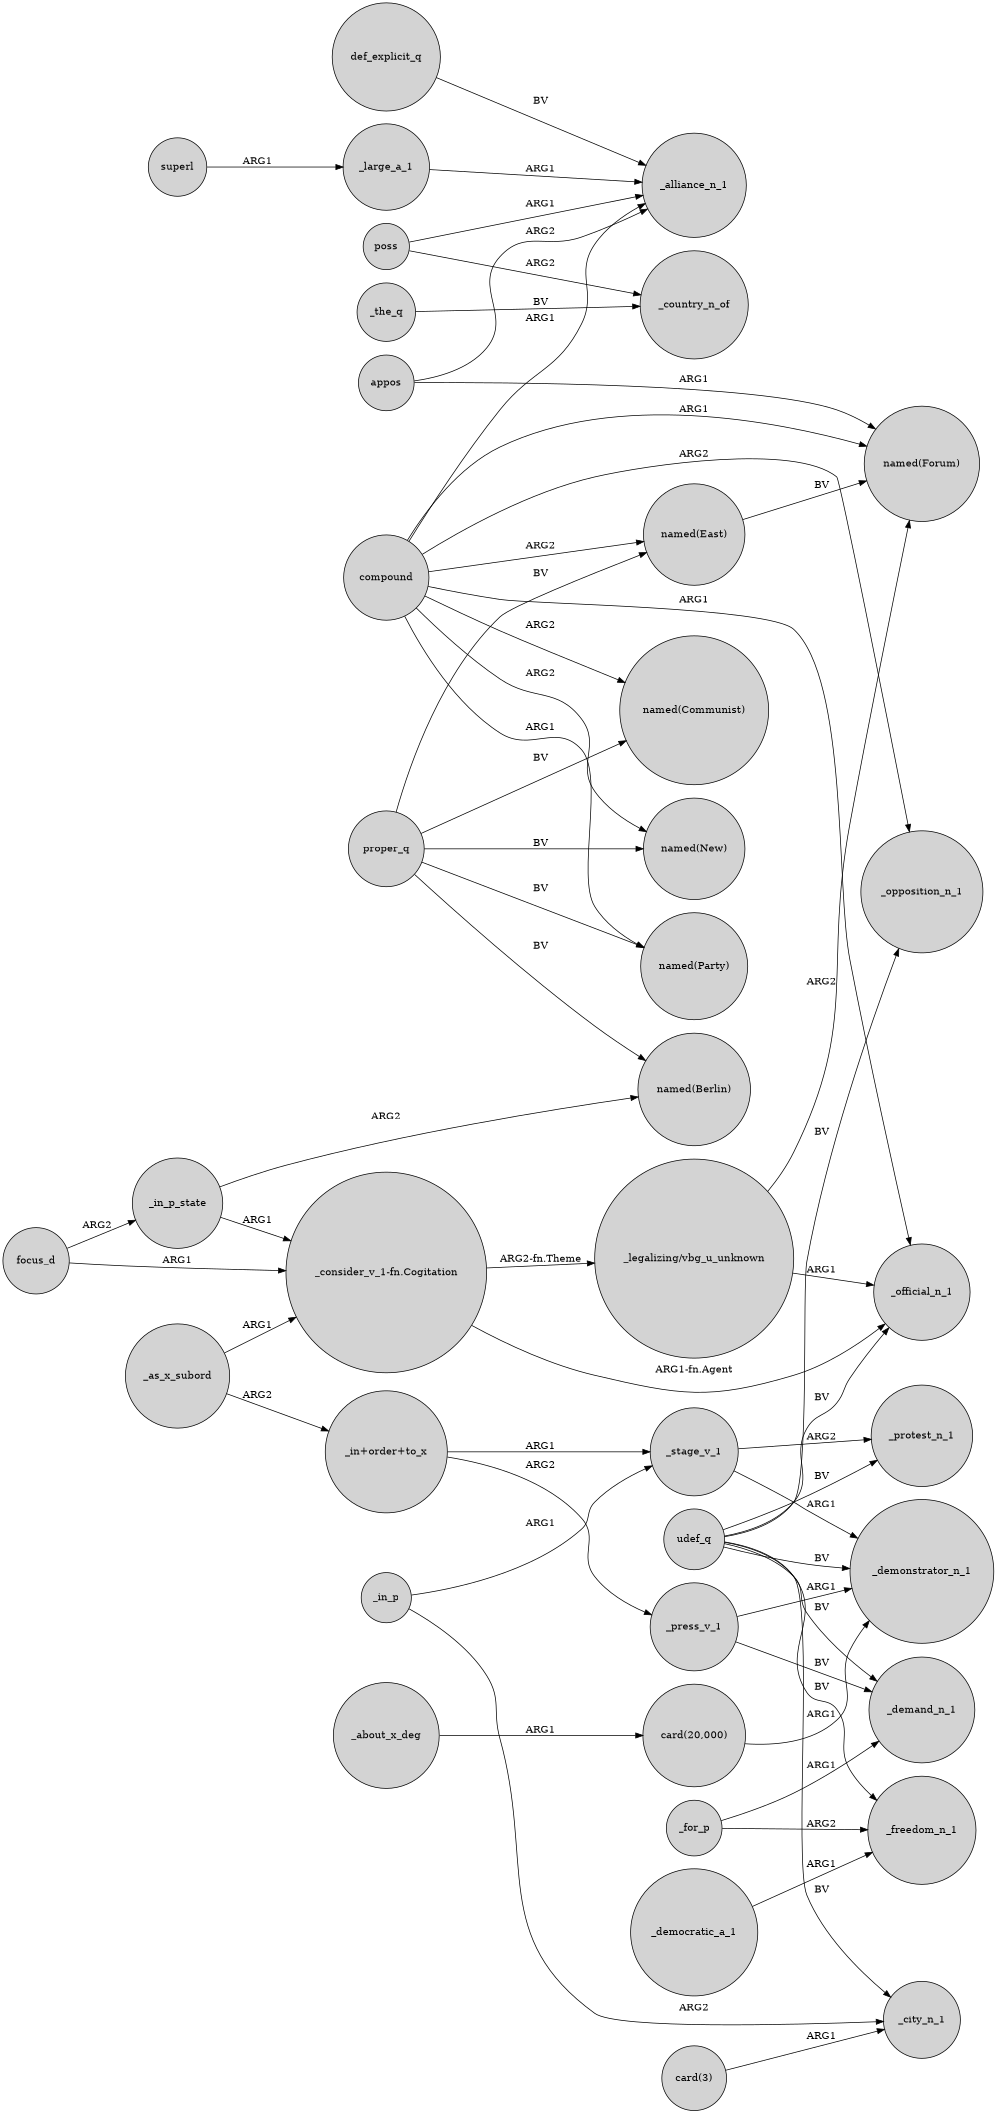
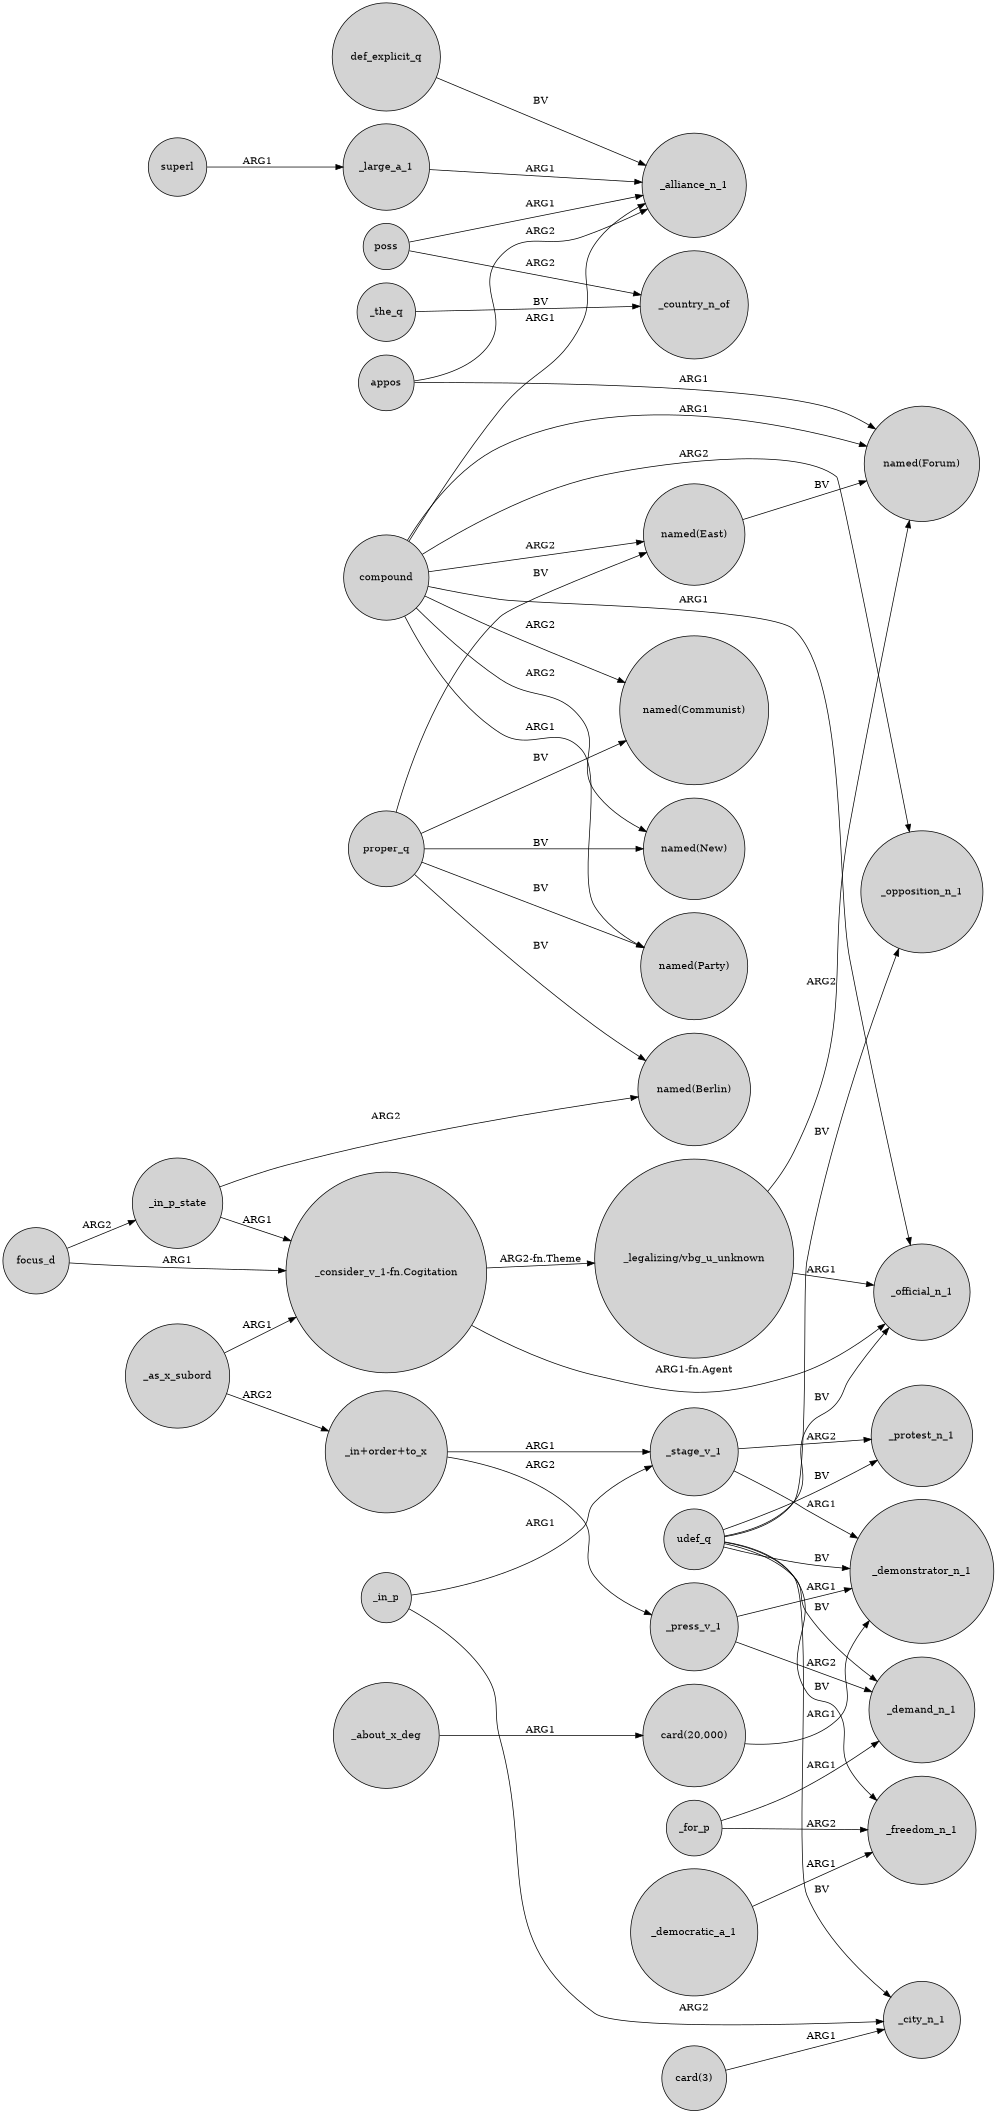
edge "_press_v_1" -> "_demand_n_1": label "BV" -> "ARG2"
